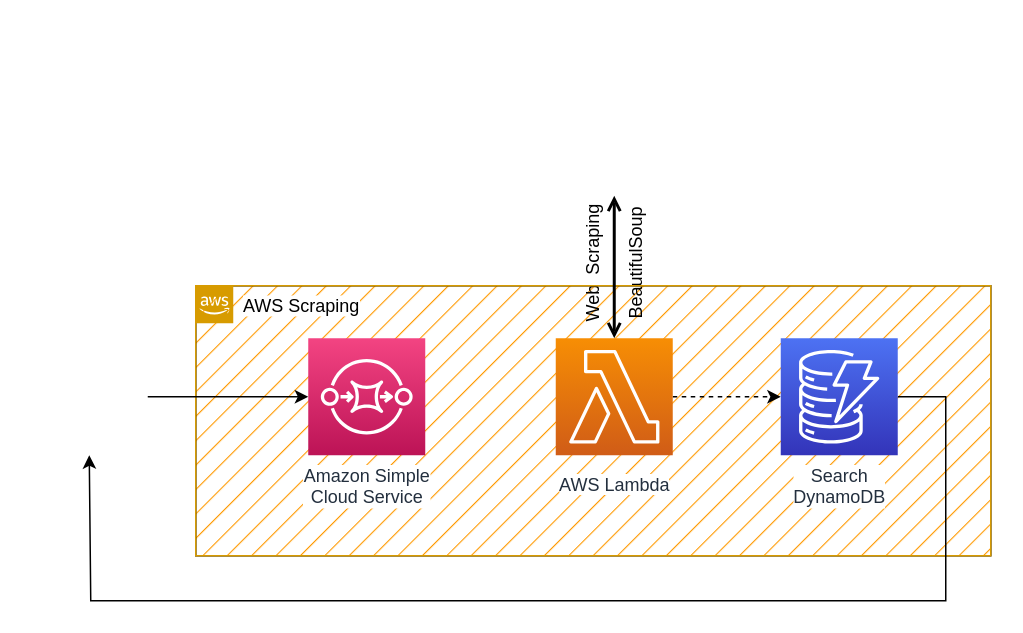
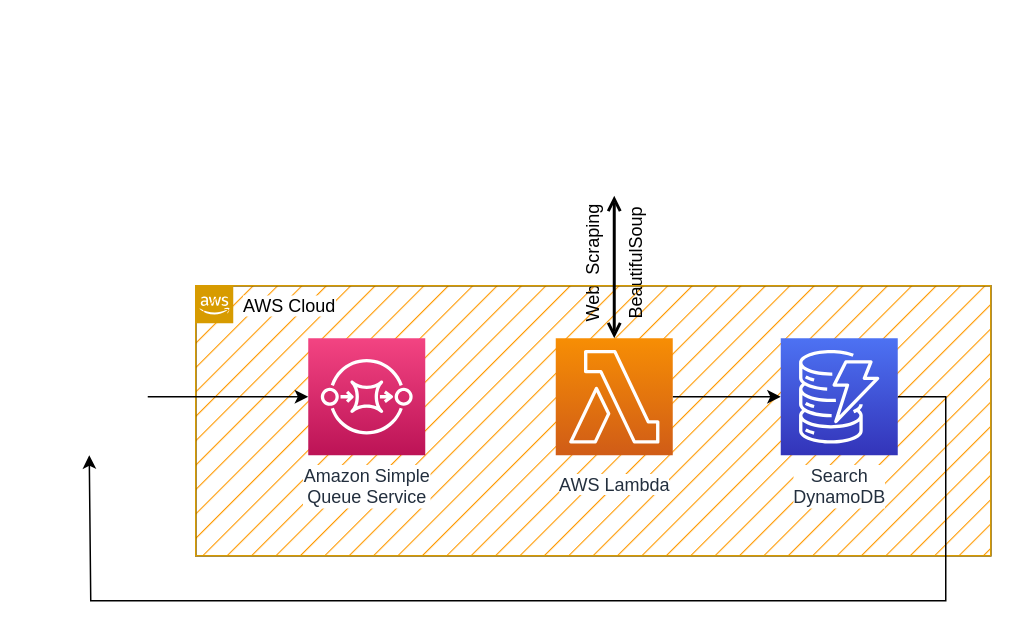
node "AWS Scraping": label "AWS Scraping" -> "AWS Cloud"
edge "AWS Lambda" -> "Search DynamoDB": style dashed -> solid
node "Amazon Simple Cloud Service": label "Amazon Simple Cloud Service" -> "Amazon Simple Queue Service"
